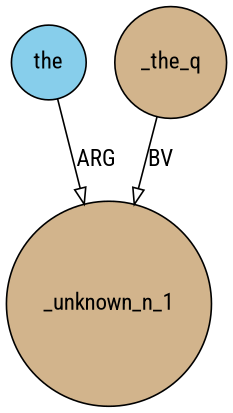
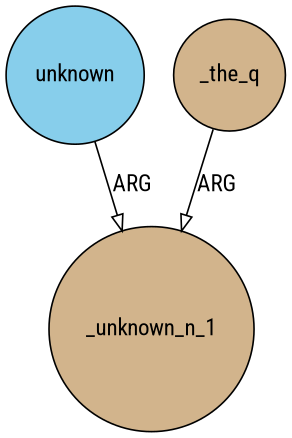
node "the": label "the" -> "unknown"
edge "_the_q" -> "_unknown_n_1": label "BV" -> "ARG"
